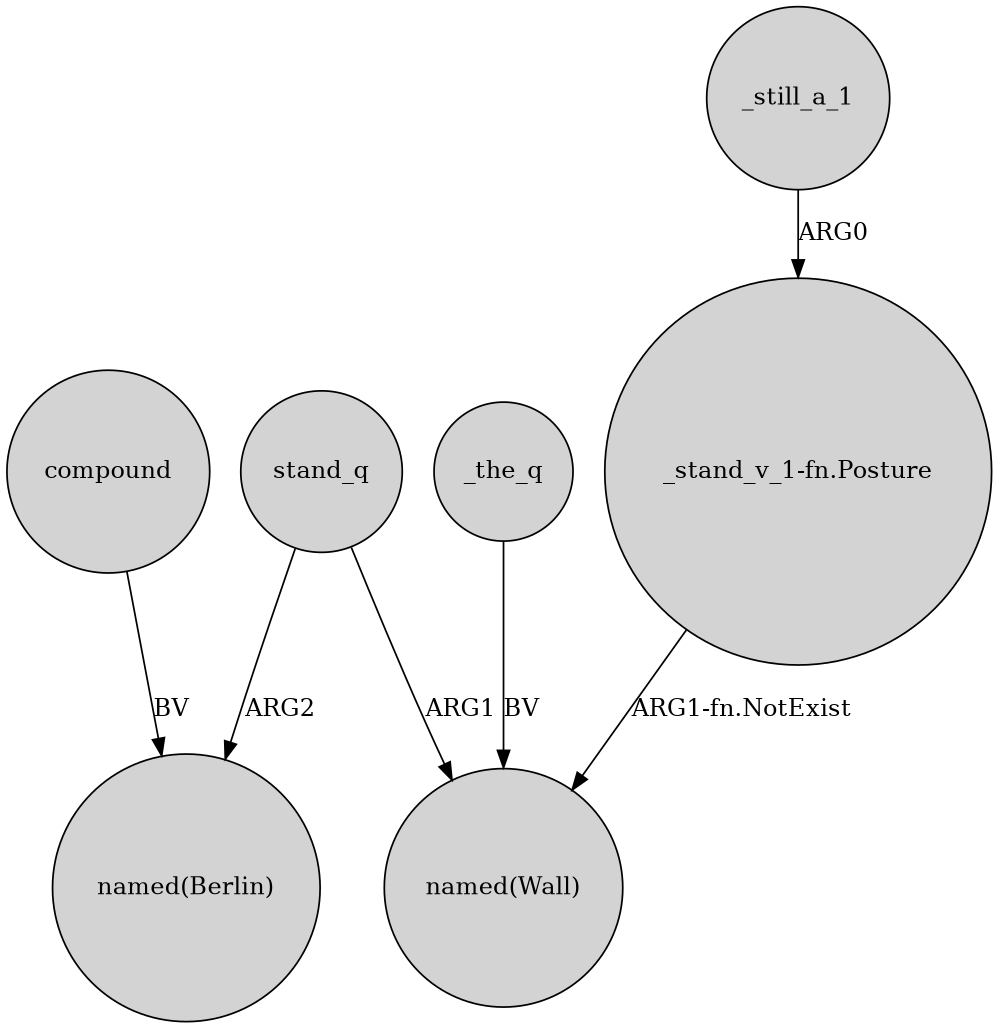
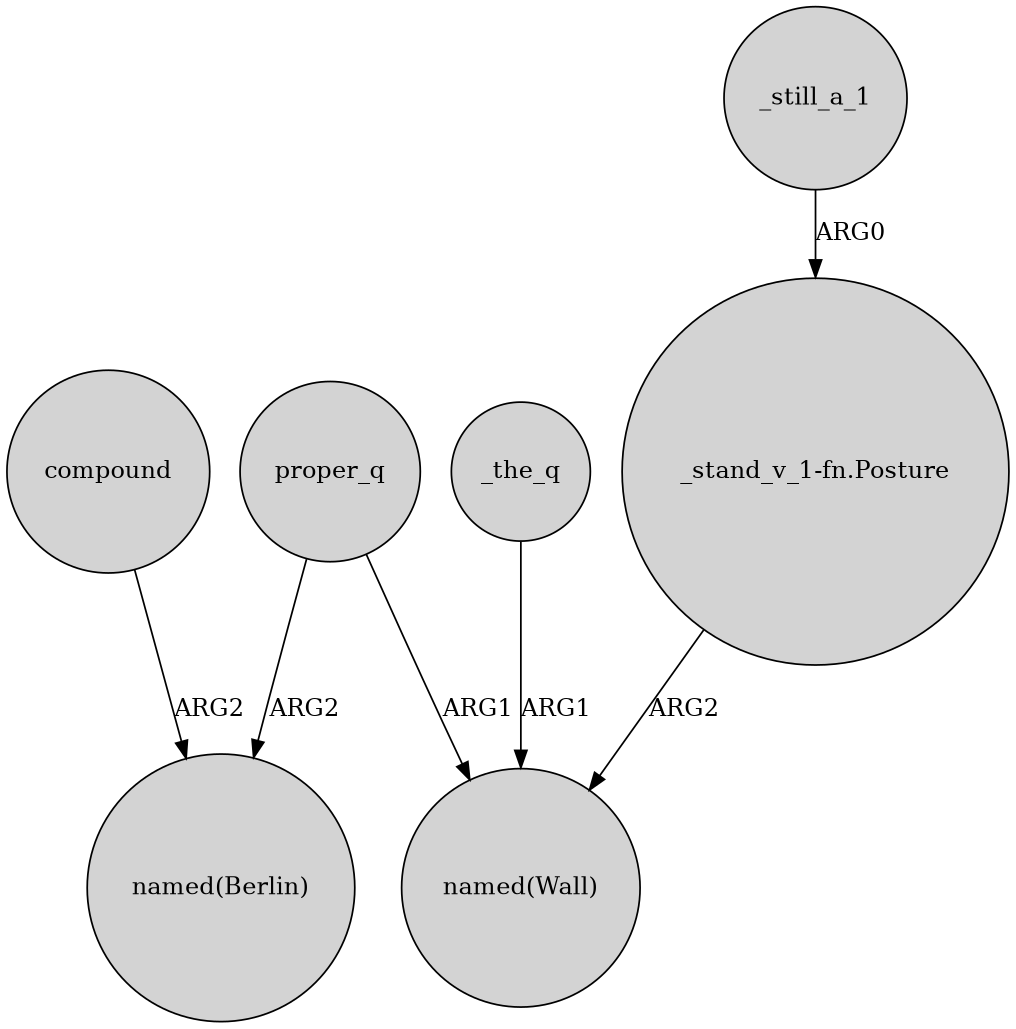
node "stand_q": label "stand_q" -> "proper_q"
edge "compound" -> "named(Berlin)": label "BV" -> "ARG2"
edge "_the_q" -> "named(Wall)": label "BV" -> "ARG1"
edge "_stand_v_1-fn.Posture" -> "named(Wall)": label "ARG1-fn.NotExist" -> "ARG2"
